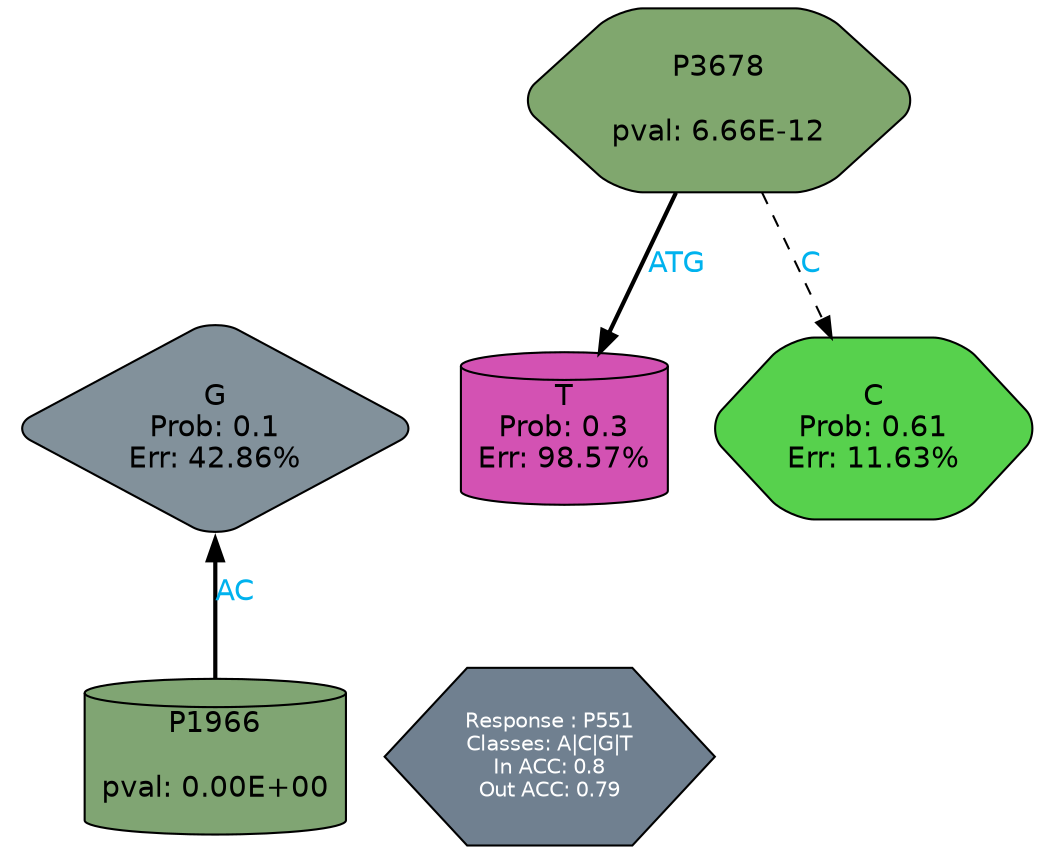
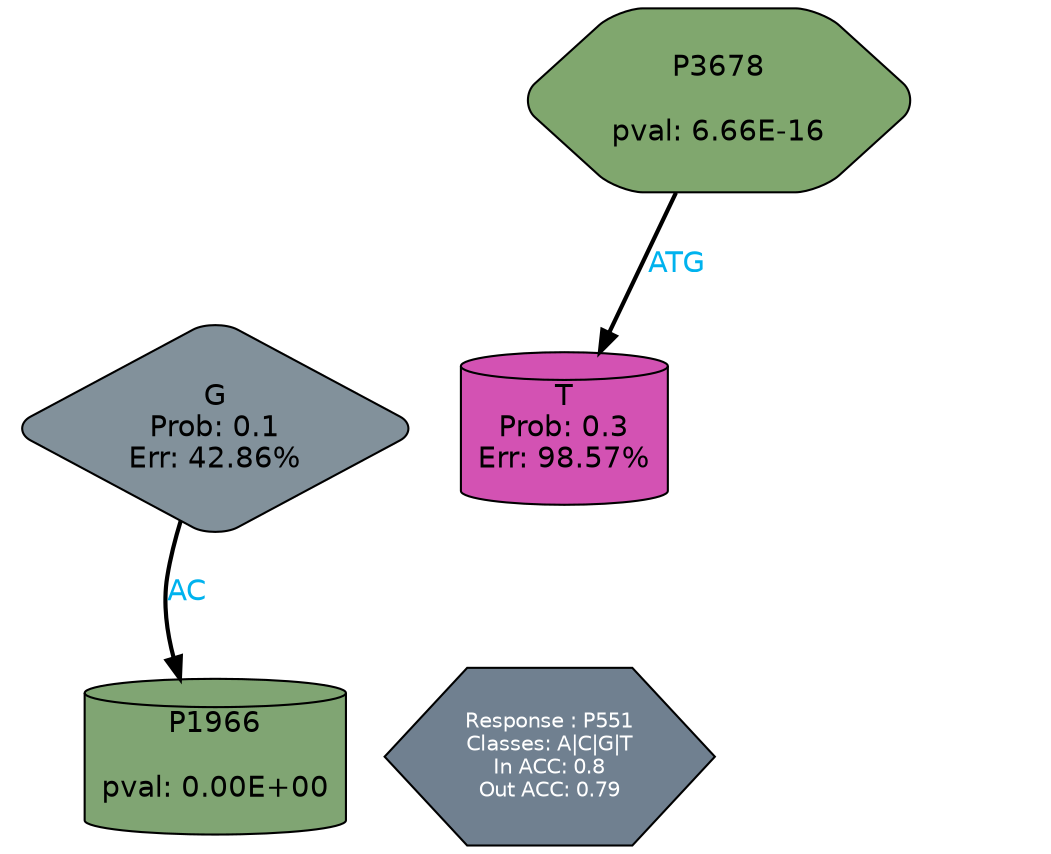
node "P3678 pval: 6.66E-12": label "P3678 pval: 6.66E-12" -> "P3678 pval: 6.66E-16"
node "C Prob: 0.61 Err: 11.63%": removed
edge "P1966 pval: 0.00E+00" -> "G Prob: 0.1 Err: 42.86%": reversed
